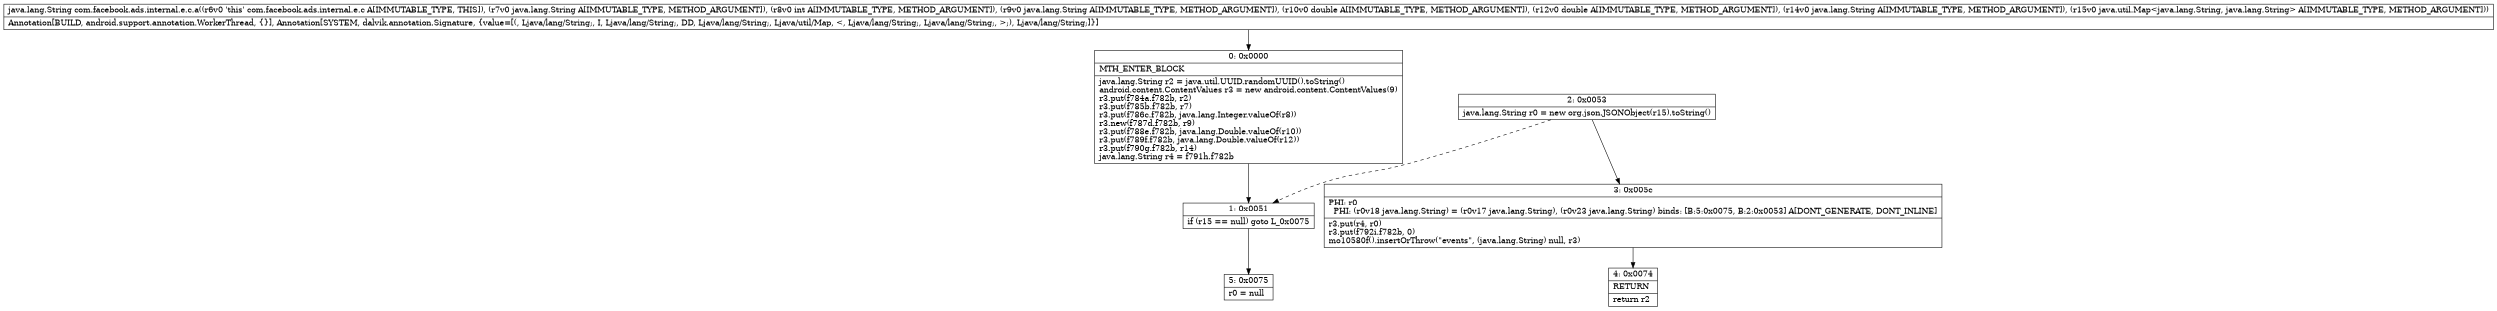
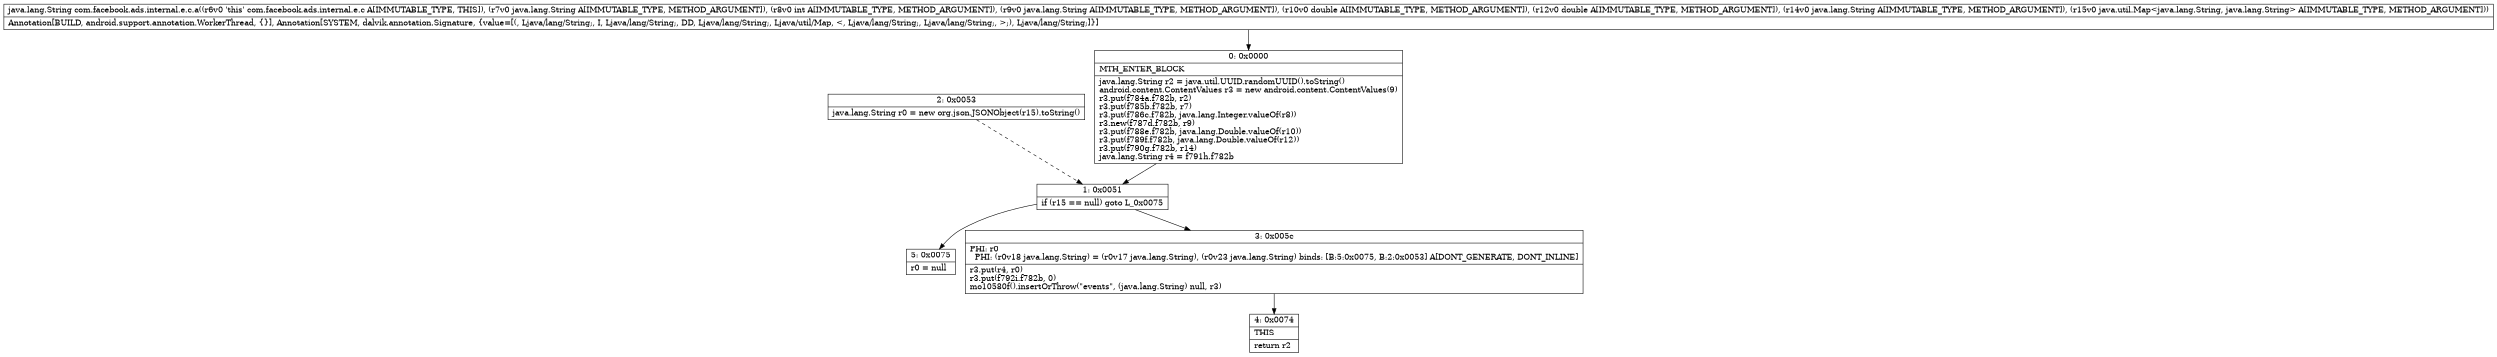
edge "2: 0x0053" -> "3: 0x005c": now "1: 0x0051" -> "3: 0x005c"
node "4: 0x0074": text "RETURN" -> "THIS"
